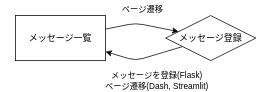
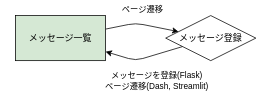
node "メッセージ一覧": fillcolor #ffffff -> #d5e8d4
